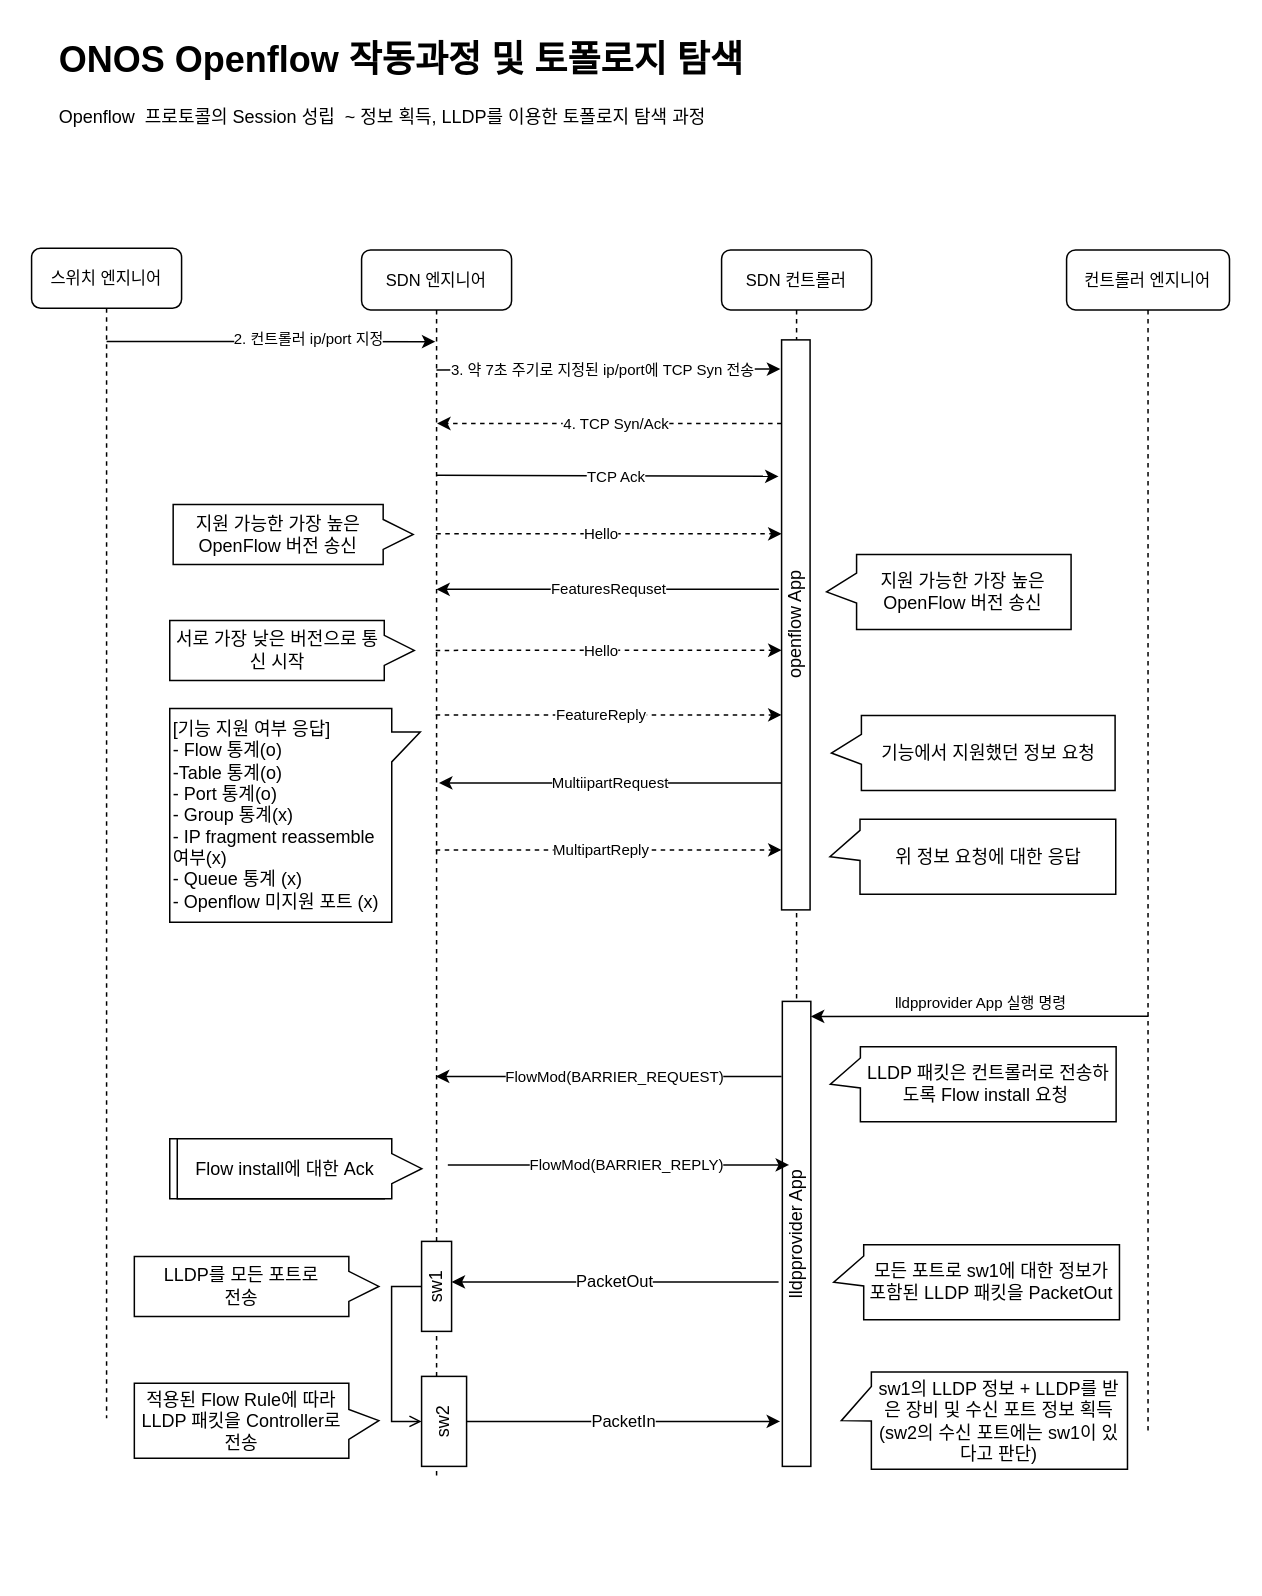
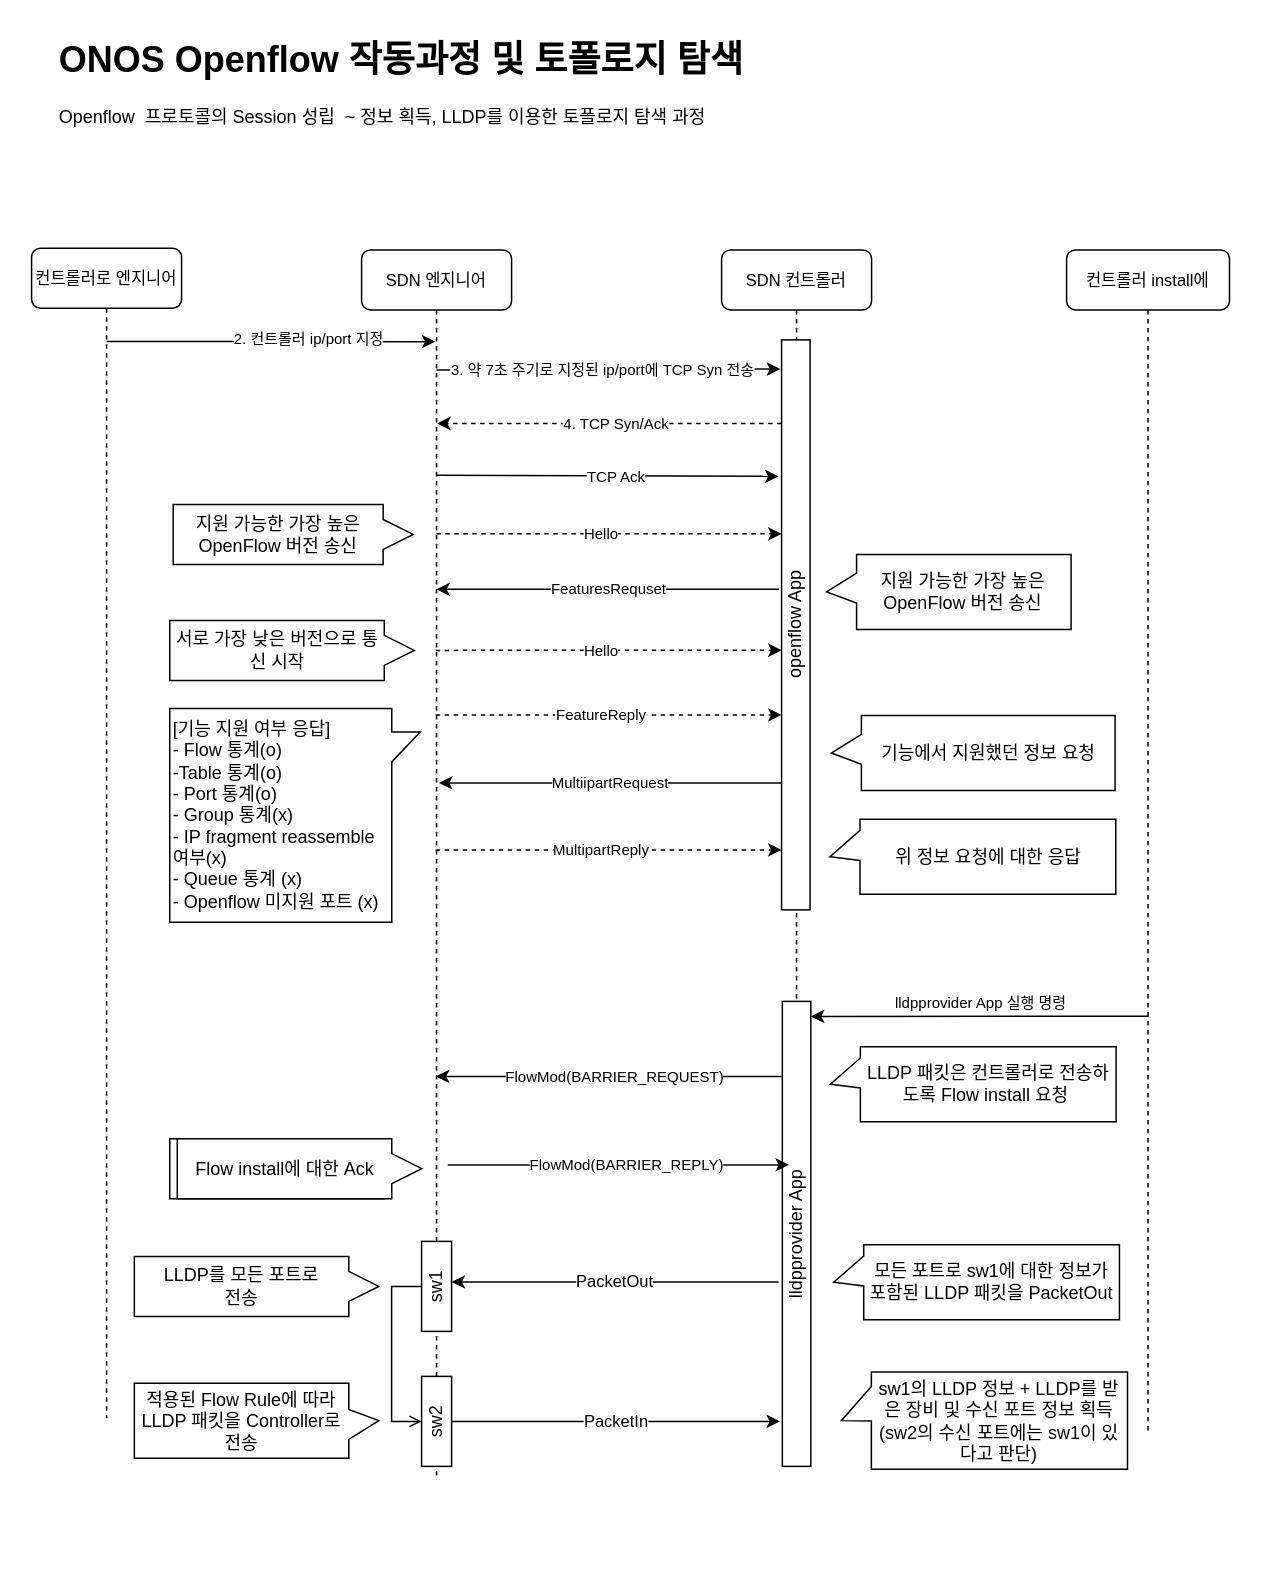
node "스위치 엔지니어": label "스위치 엔지니어" -> "컨트롤러로 엔지니어"
node "컨트롤러 엔지니어": label "컨트롤러 엔지니어" -> "컨트롤러 install에"
node "sw2": size 45x90 -> 30x90
